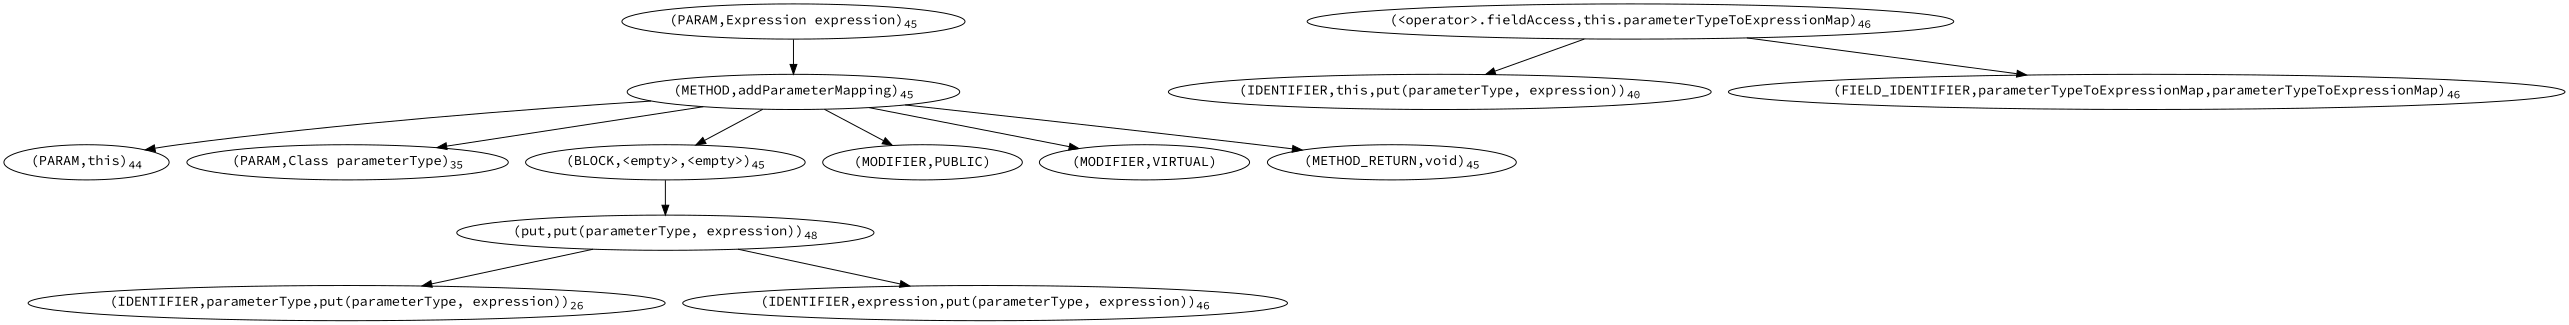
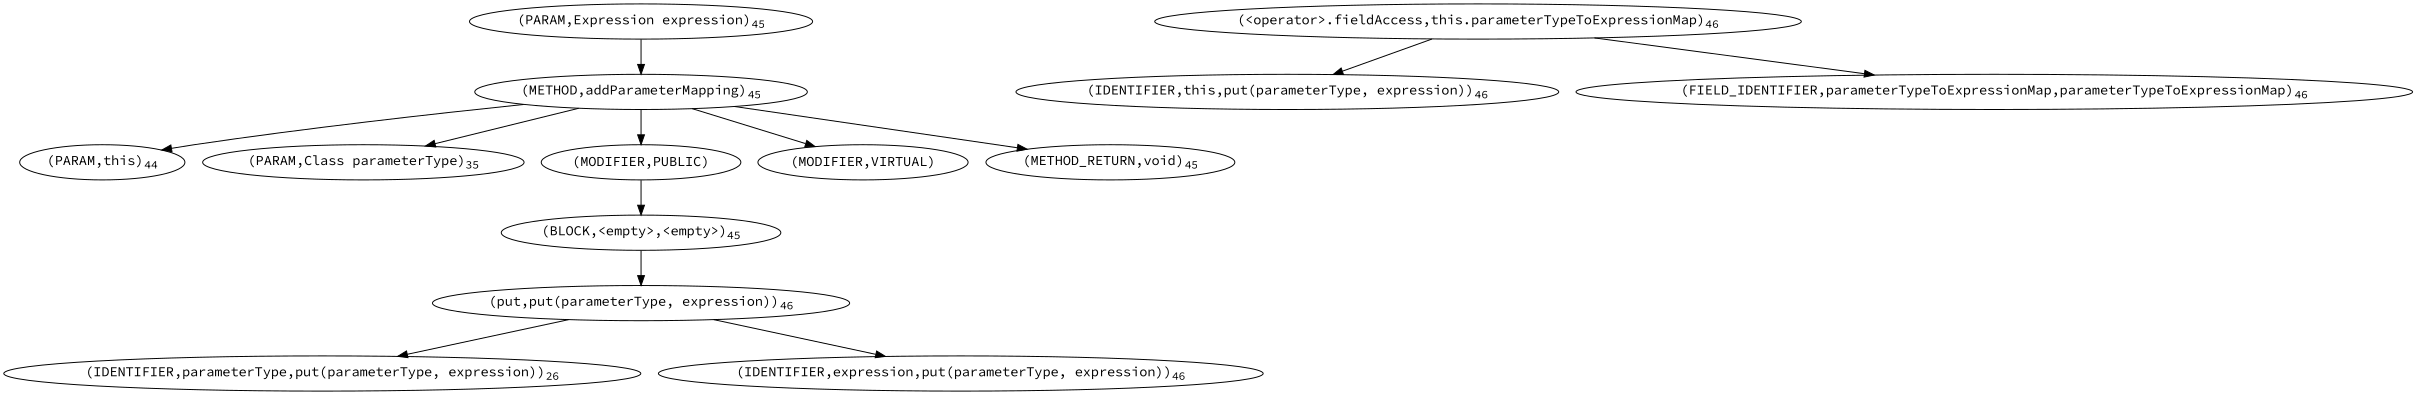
node "(IDENTIFIER,this,put(parameterType, expression))": text "40" -> "46"
edge "(METHOD,addParameterMapping)" -> "(BLOCK,<empty>,<empty>)": now "(MODIFIER,PUBLIC)" -> "(BLOCK,<empty>,<empty>)"
node "(put,put(parameterType, expression))": text "48" -> "46"
